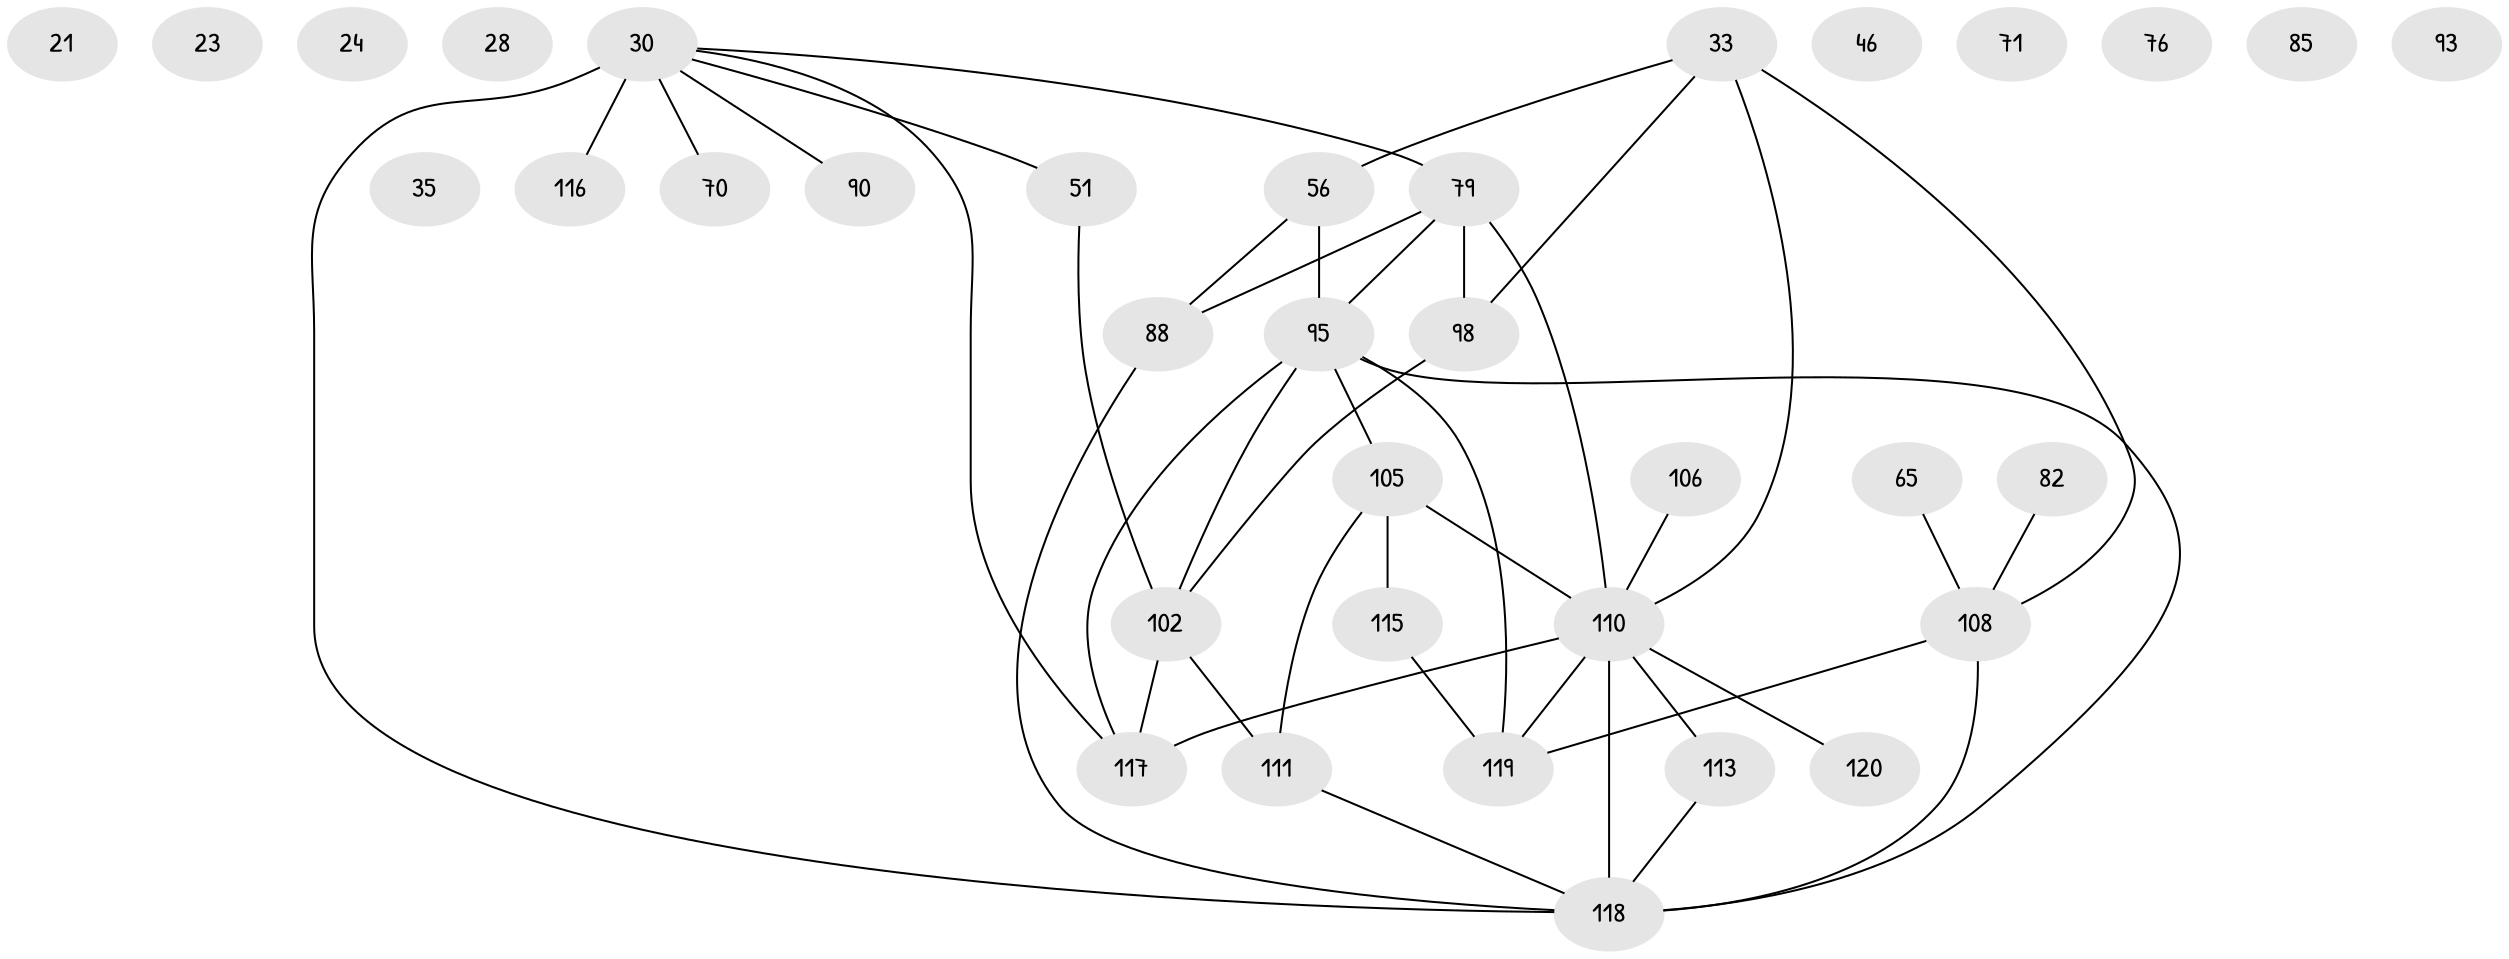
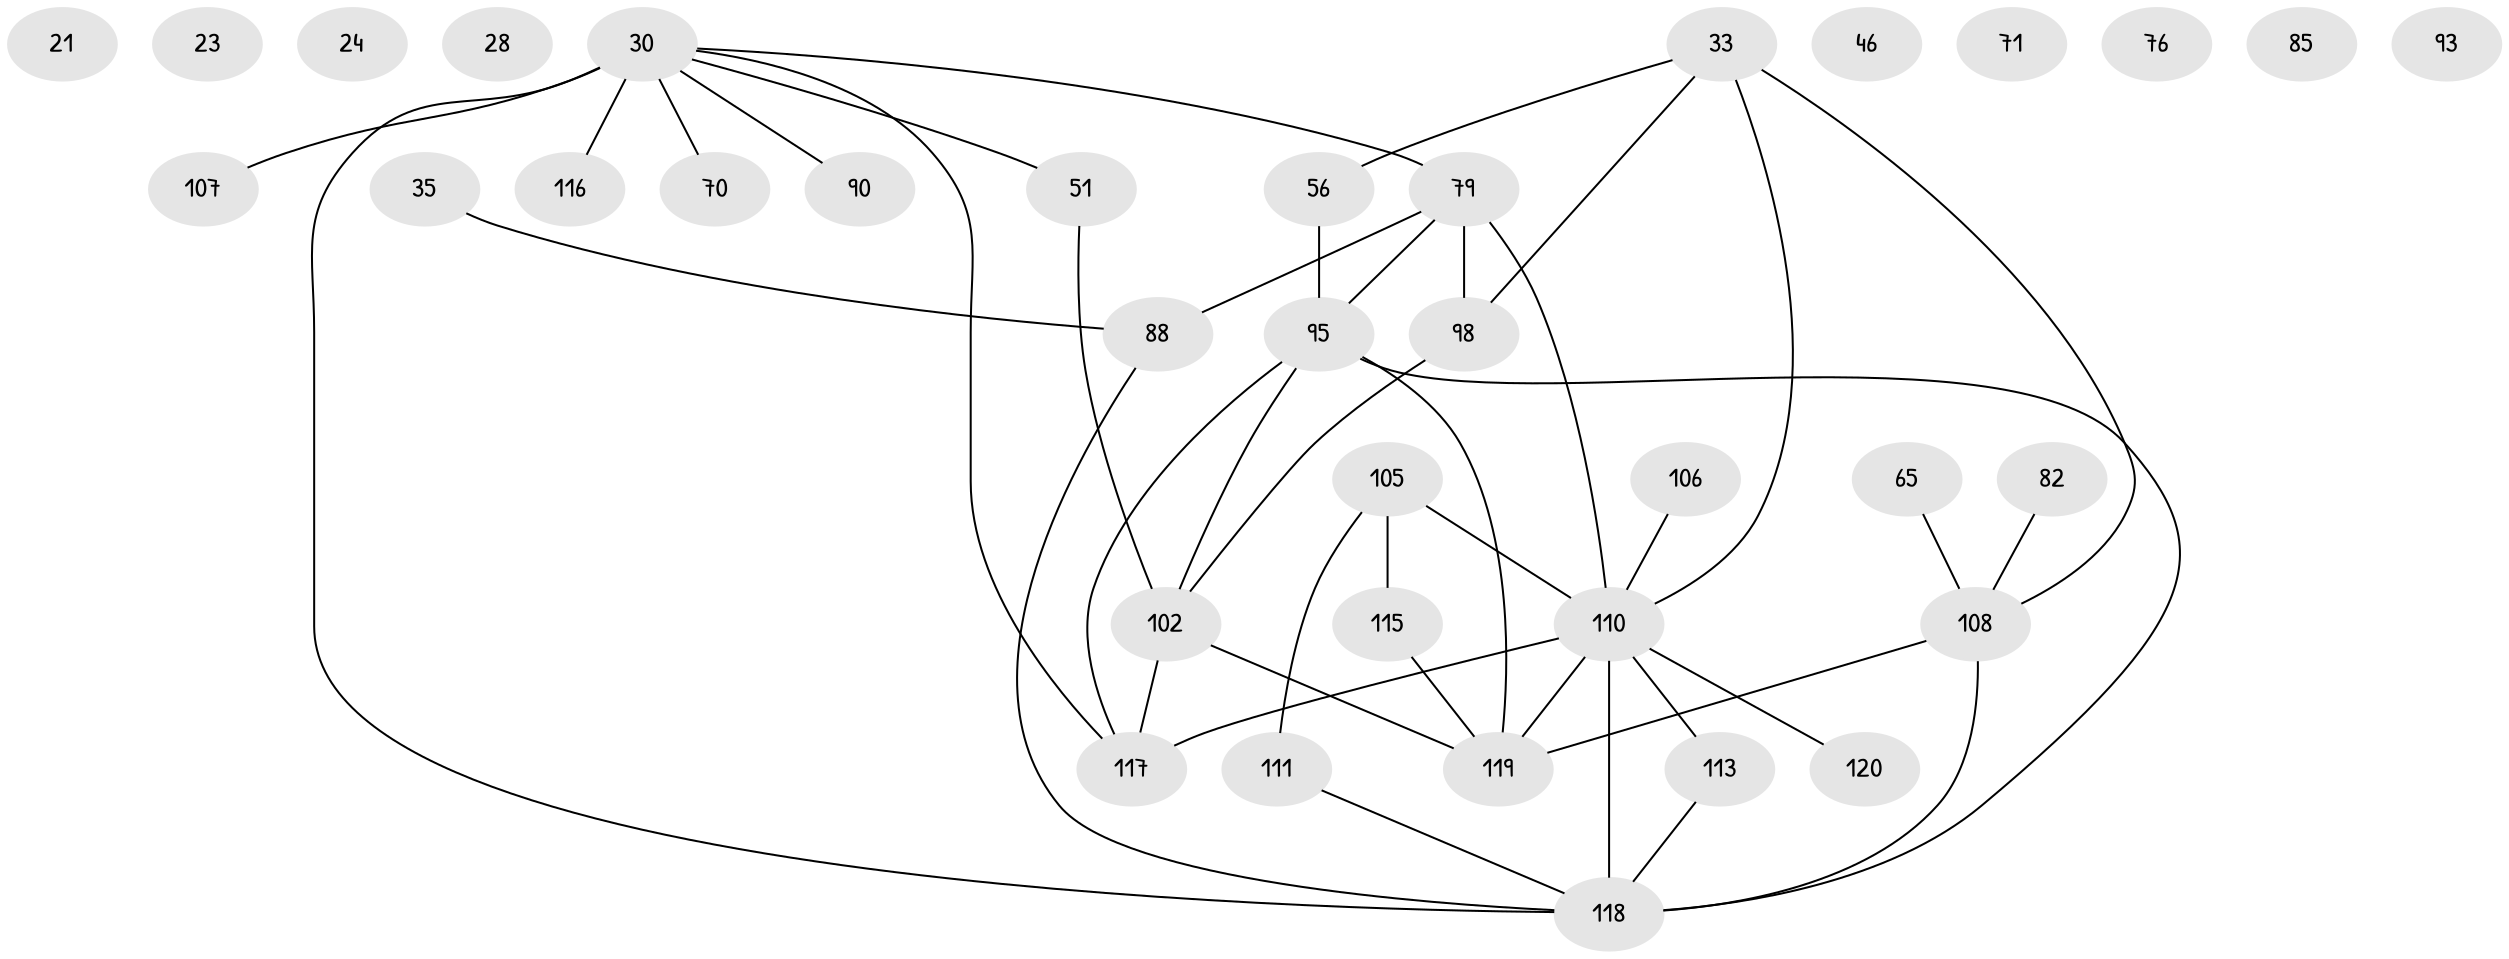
node "107": added
edge "56" -- "88": now "35" -- "88"
edge "95" -- "105": removed
edge "102" -- "111": now "102" -- "119"
